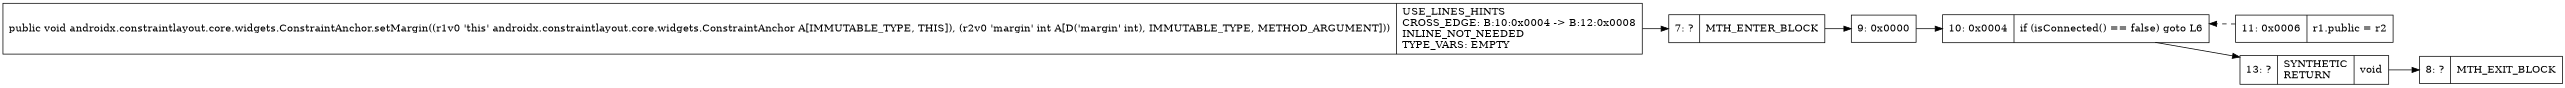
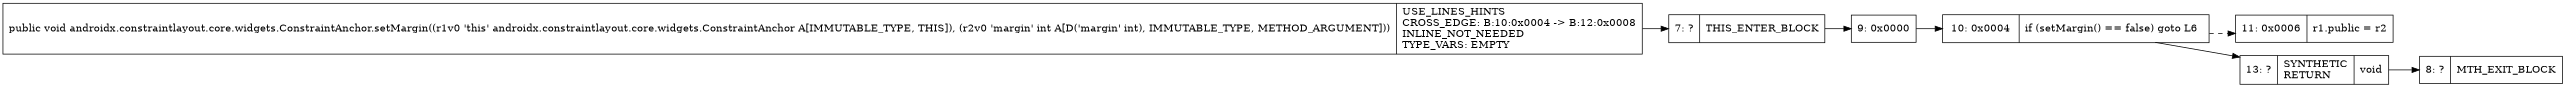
edge "11: 0x0006" -> "10: 0x0004": reversed
node "7: ?": text "MTH_ENTER_BLOCK" -> "THIS_ENTER_BLOCK"
node "10: 0x0004": text "if (isConnected() == false) goto L6" -> "if (setMargin() == false) goto L6"
